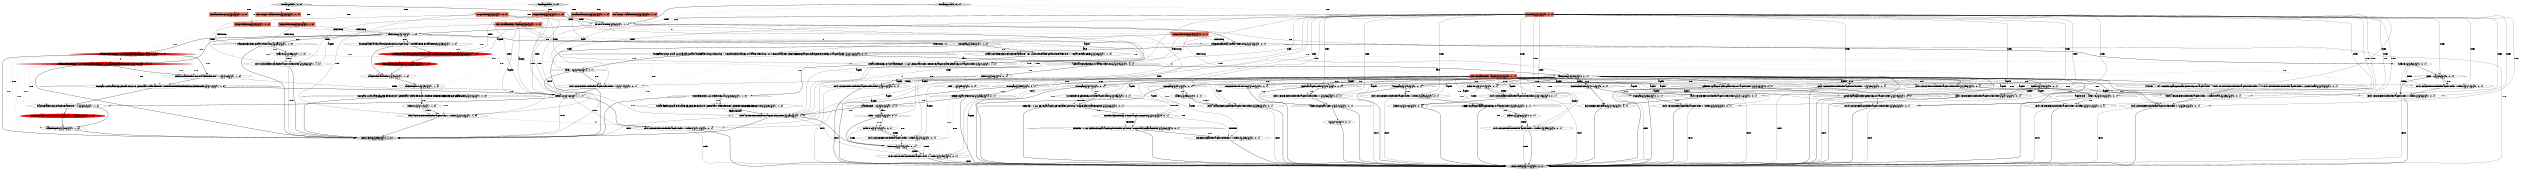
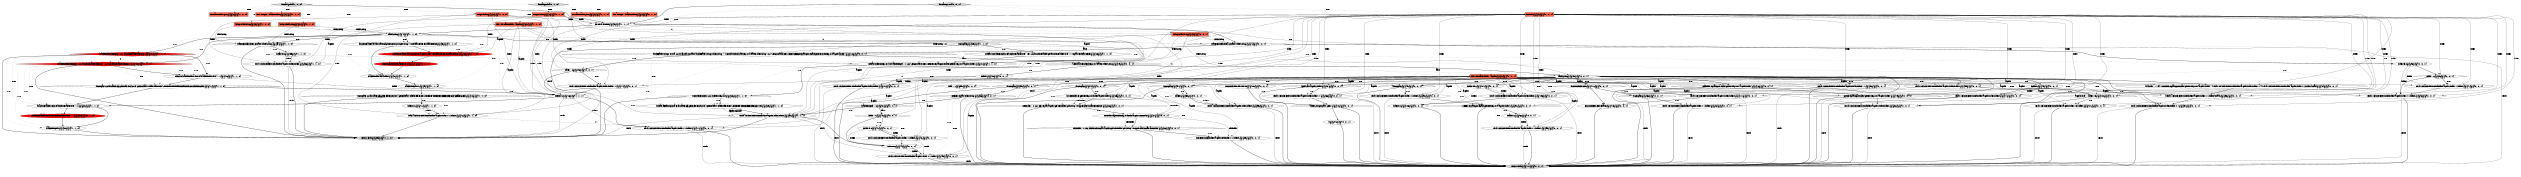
edge "int result = index@@@3@@@['1', '1', '1']" -> "return result@@@117@@@['0', '0', '1']": label "true" -> "result"
